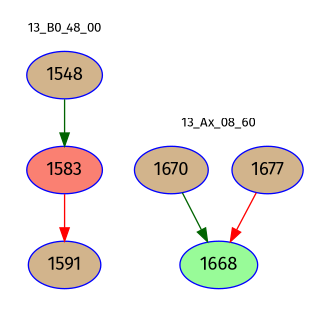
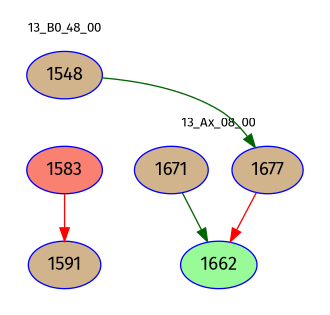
edge "1548" -> "1583": now "1548" -> "1677"
cluster "13_Ax_08_60": label "13_Ax_08_60" -> "13_Ax_08_00"
node "1670": label "1670" -> "1671"
node "1668": label "1668" -> "1662"
